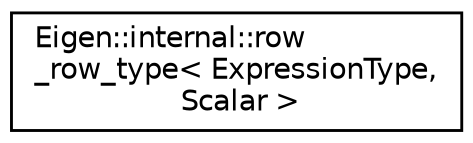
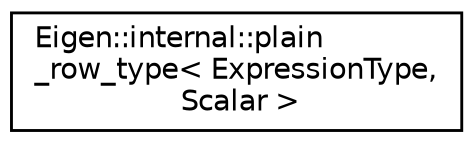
node "Eigen::internal::row _row_type< ExpressionType, Scalar >": label "Eigen::internal::row _row_type< ExpressionType, Scalar >" -> "Eigen::internal::plain _row_type< ExpressionType, Scalar >"
